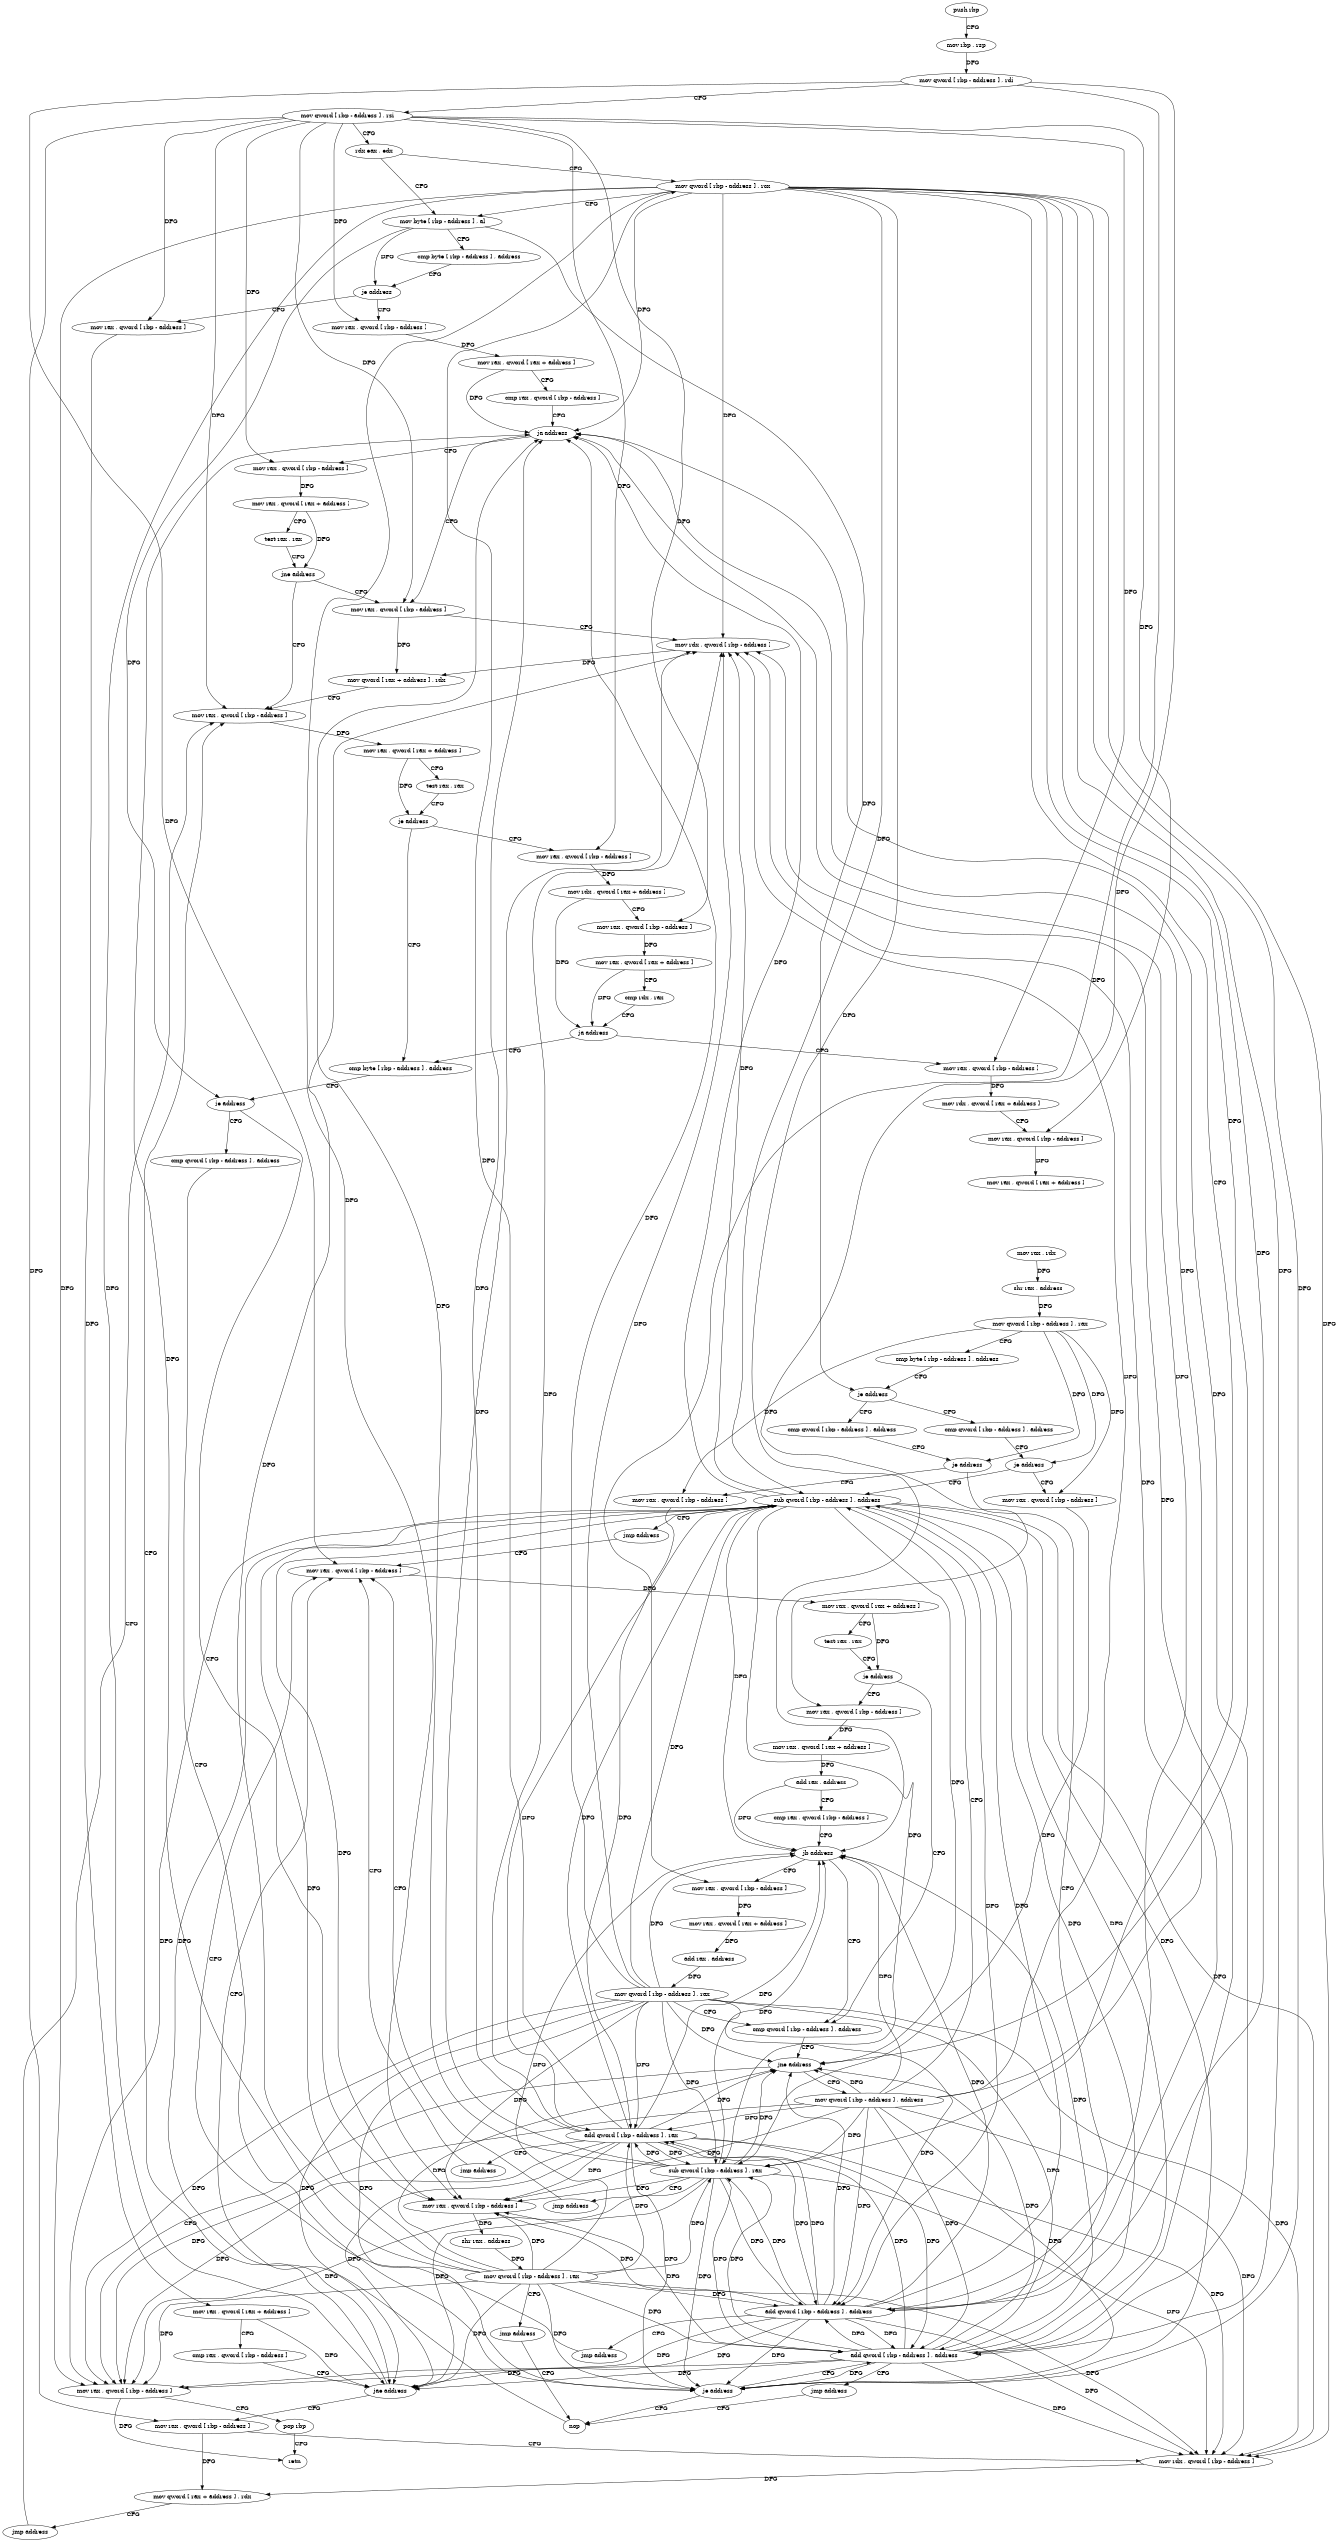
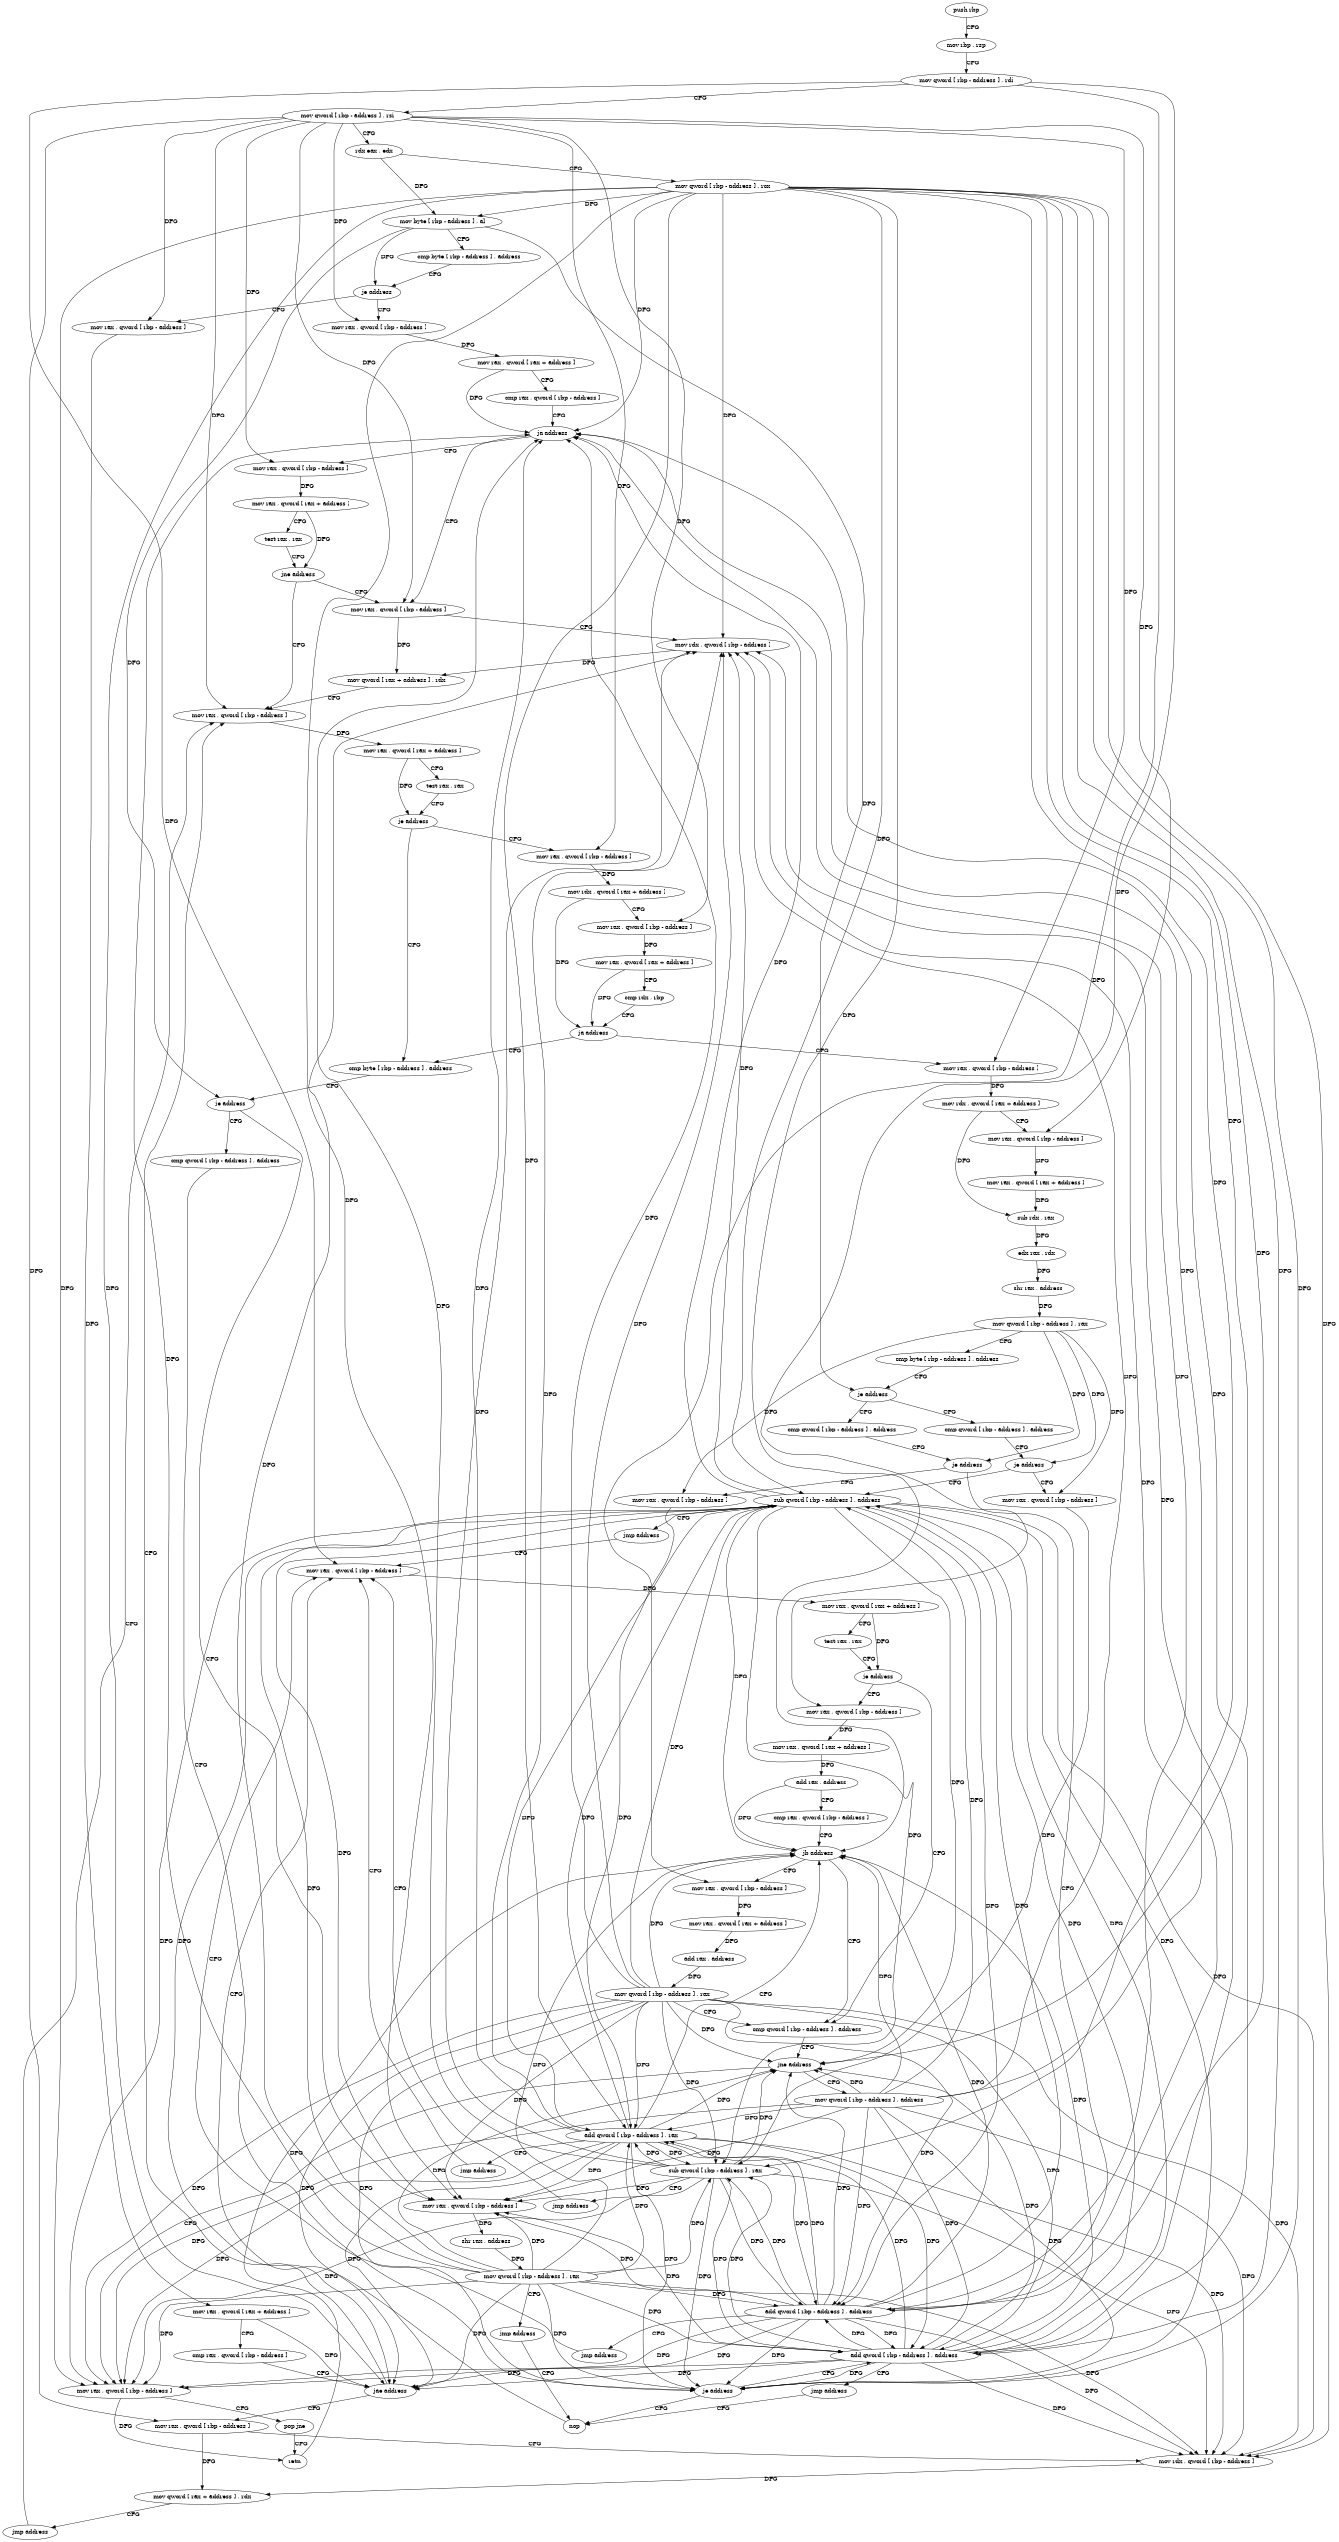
edge "mov rbp , rsp" -> "mov qword [ rbp - address ] , rdi": label "DFG" -> "CFG"
edge "rdx eax , edx" -> "mov byte [ rbp - address ] , al": label "CFG" -> "DFG"
edge "mov qword [ rbp - address ] , rcx" -> "mov byte [ rbp - address ] , al": label "CFG" -> "DFG"
node "cmp rdx , rax": label "cmp rdx , rax" -> "cmp rdx , rbp"
edge "add qword [ rbp - address ] , rax" -> "mov qword [ rbp - address ] , rcx": reversed
edge "mov qword [ rbp - address ] , rcx" -> "sub qword [ rbp - address ] , rax": label "CFG" -> "DFG"
node "sub rdx , rax": added
node "mov rax , rdx": label "mov rax , rdx" -> "edx rax , rdx"
edge "mov qword [ rbp - address ] , address" -> "sub qword [ rbp - address ] , address": label "CFG" -> "DFG"
edge "add qword [ rbp - address ] , rax" -> "jb address": label "DFG" -> "CFG"
edge "sub qword [ rbp - address ] , rax" -> "jb address": now "retn" -> "jb address"
edge "mov qword [ rbp - address ] , address" -> "sub qword [ rbp - address ] , rax": removed, label "DFG"
edge "sub qword [ rbp - address ] , rax" -> "jae address": removed, label "DFG"
node "pop rbp": label "pop rbp" -> "pop jne"
